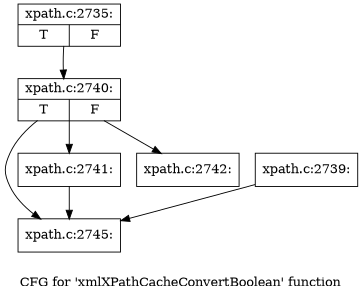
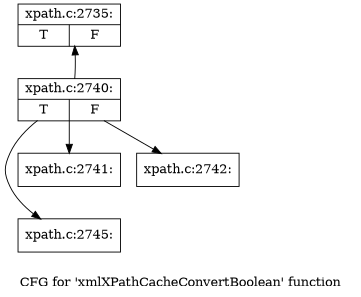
edge "xpath.c:2735:" -> "xpath.c:2740:": reversed
node "xpath.c:2739:": removed
edge "xpath.c:2741:" -> "xpath.c:2745:": removed
